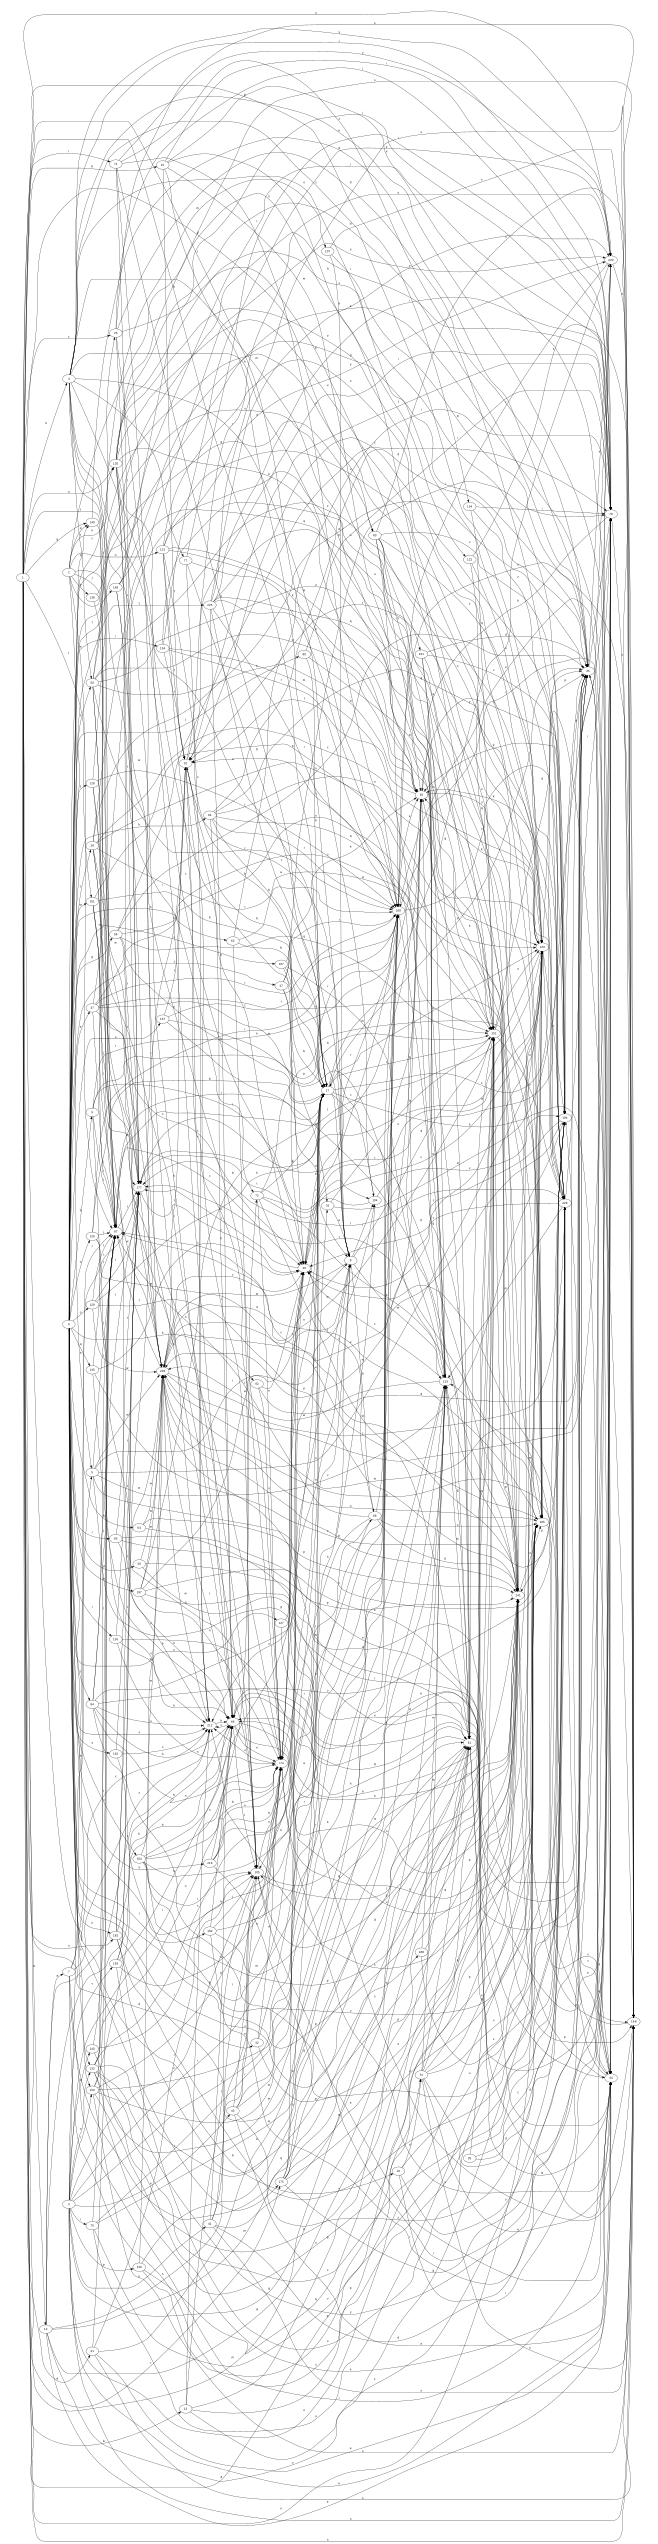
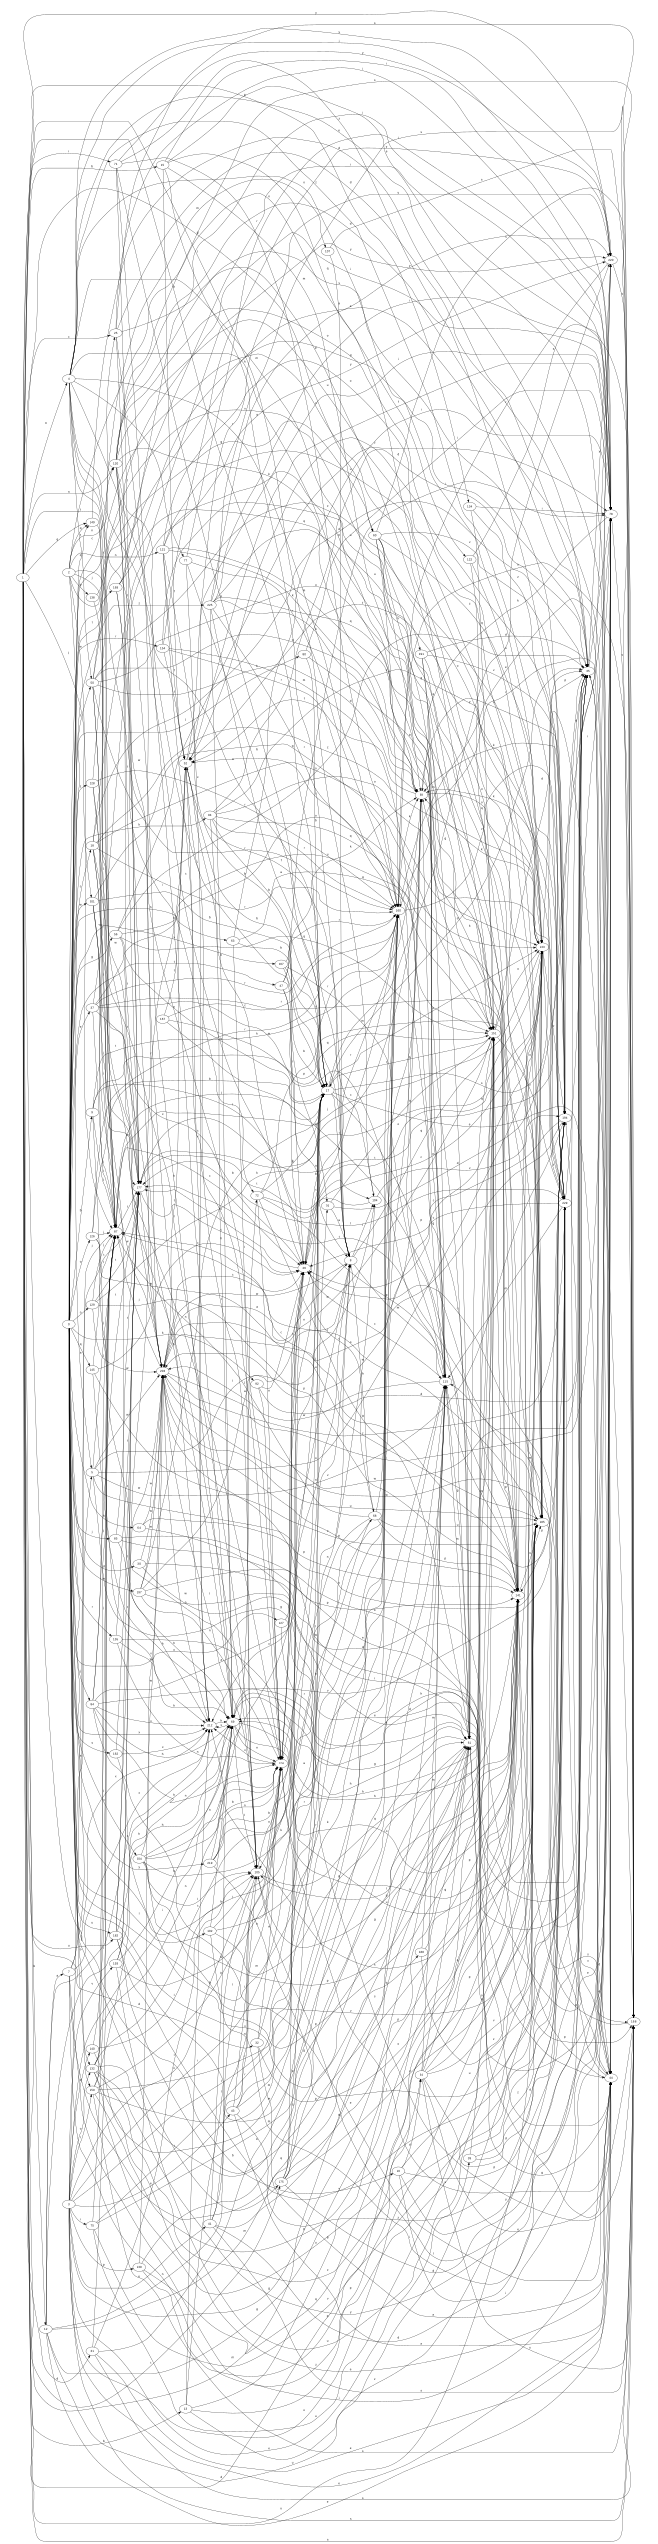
edge "107" -> "35": now "10" -> "35"
edge "0" -> "167": removed, label "s"
edge "32" -> "44": added, label "e"
edge "3" -> "39": added, label "e"
